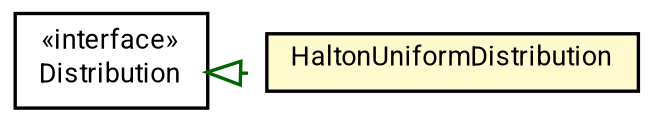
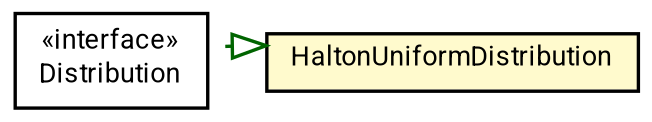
edge "HaltonUniformDistribution" -> "Distribution": reversed
